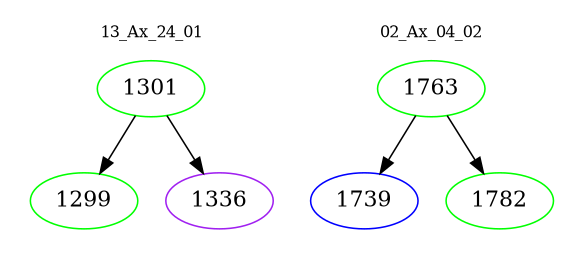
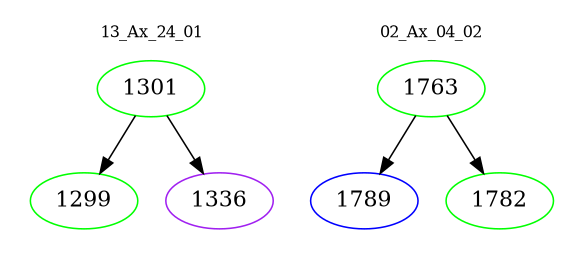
node "1739": label "1739" -> "1789"
